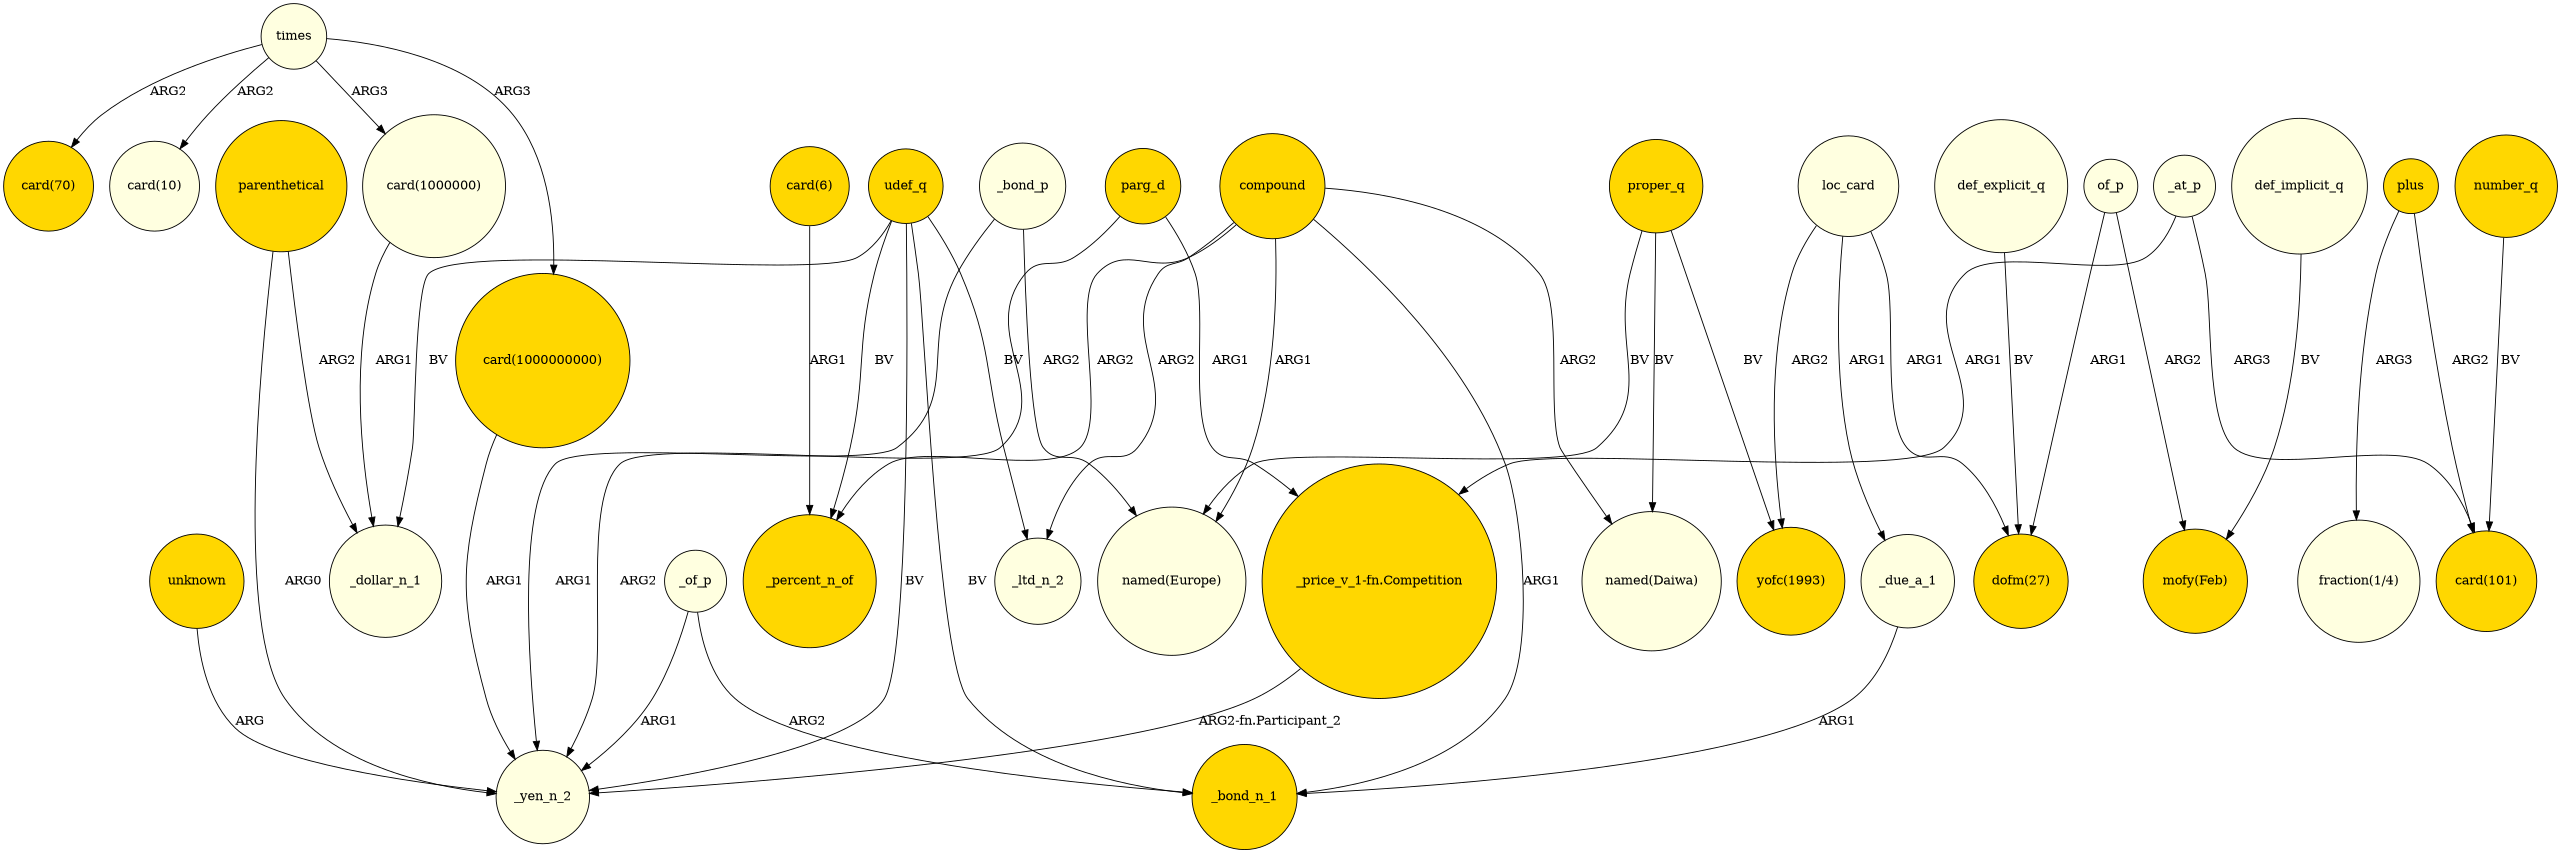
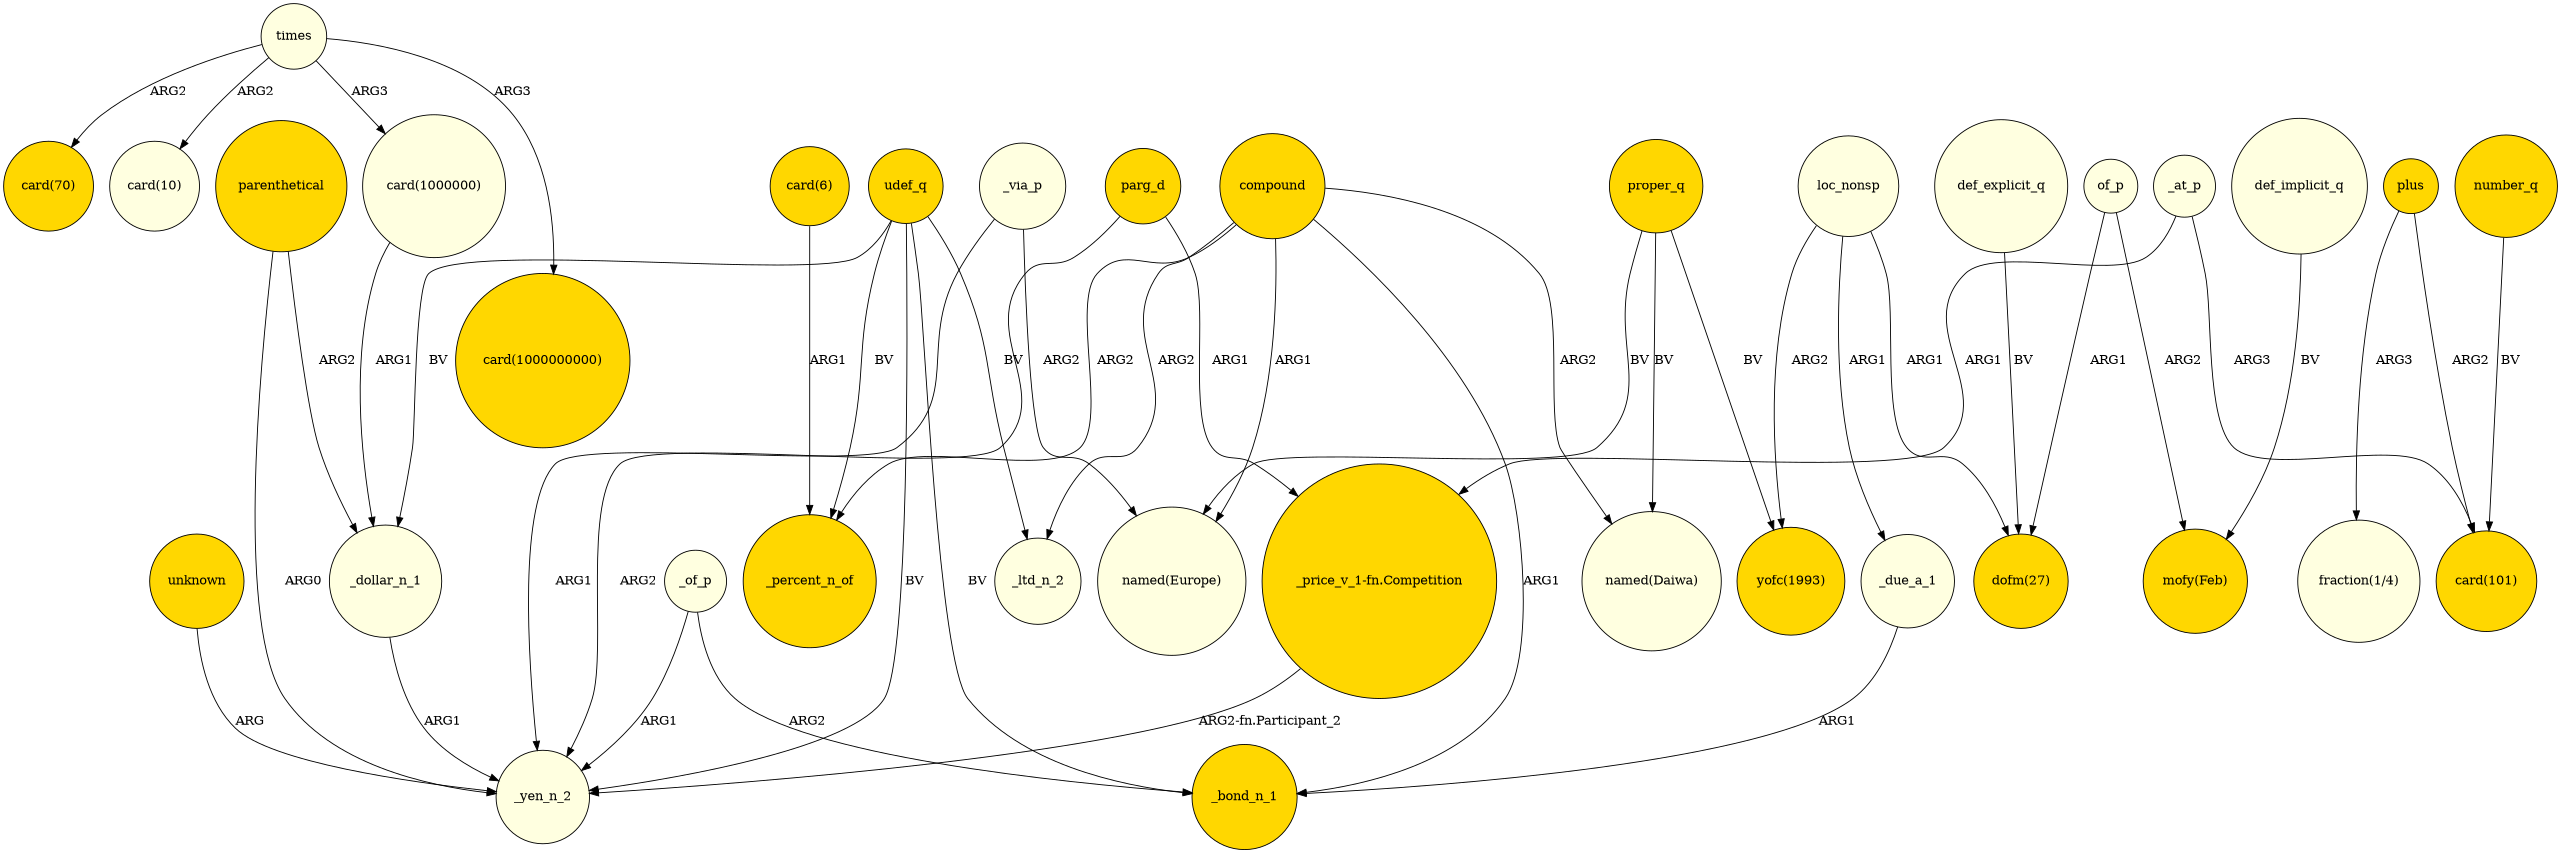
node "_bond_p": label "_bond_p" -> "_via_p"
node "loc_card": label "loc_card" -> "loc_nonsp"
edge "card(1000000000)" -> "_yen_n_2": now "_dollar_n_1" -> "_yen_n_2"
